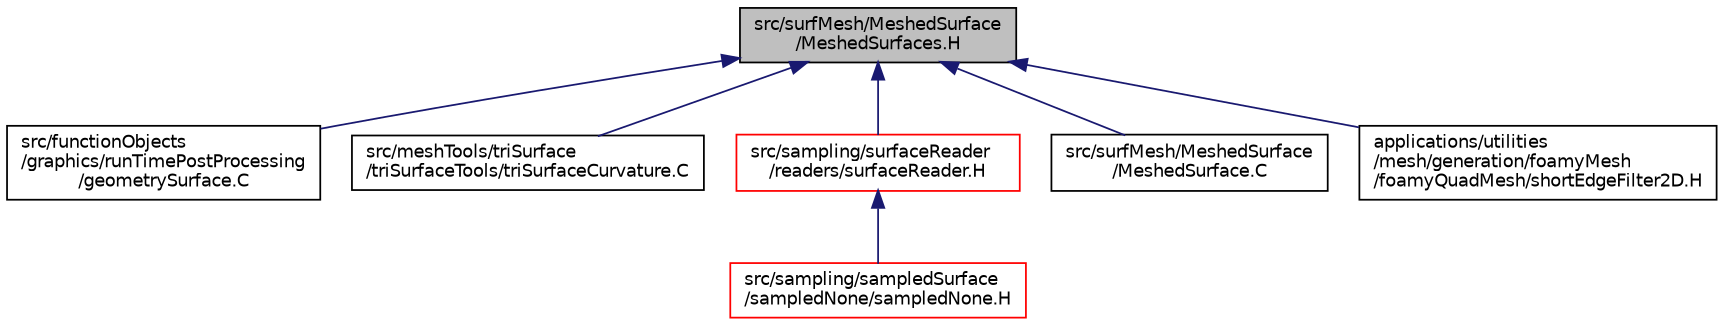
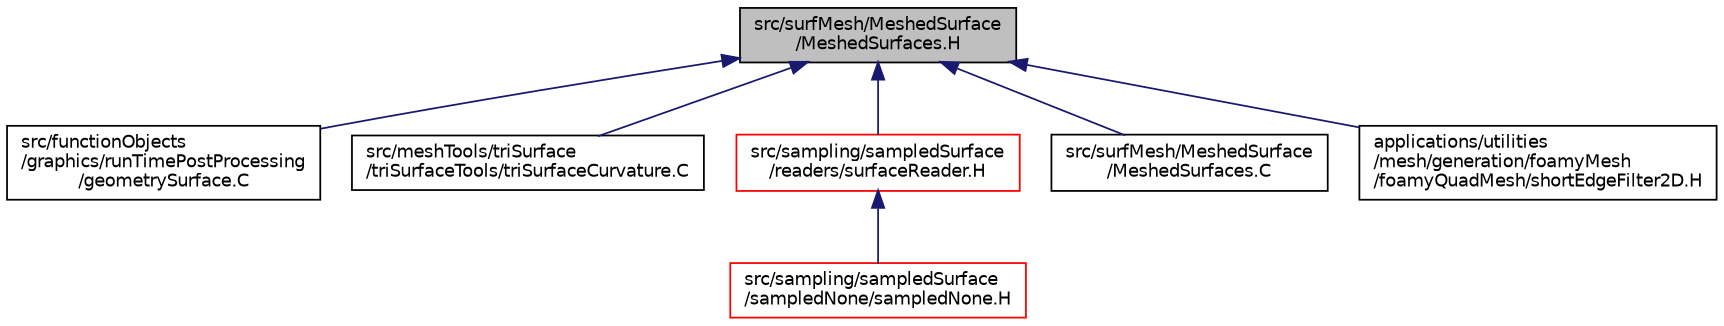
node "src/sampling/surfaceReader /readers/surfaceReader.H": label "src/sampling/surfaceReader /readers/surfaceReader.H" -> "src/sampling/sampledSurface /readers/surfaceReader.H"
node "src/surfMesh/MeshedSurface /MeshedSurface.C": label "src/surfMesh/MeshedSurface /MeshedSurface.C" -> "src/surfMesh/MeshedSurface /MeshedSurfaces.C"
